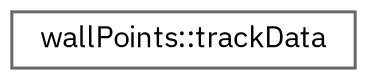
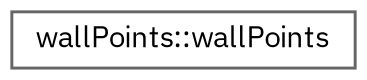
node "wallPoints::trackData": label "wallPoints::trackData" -> "wallPoints::wallPoints"
